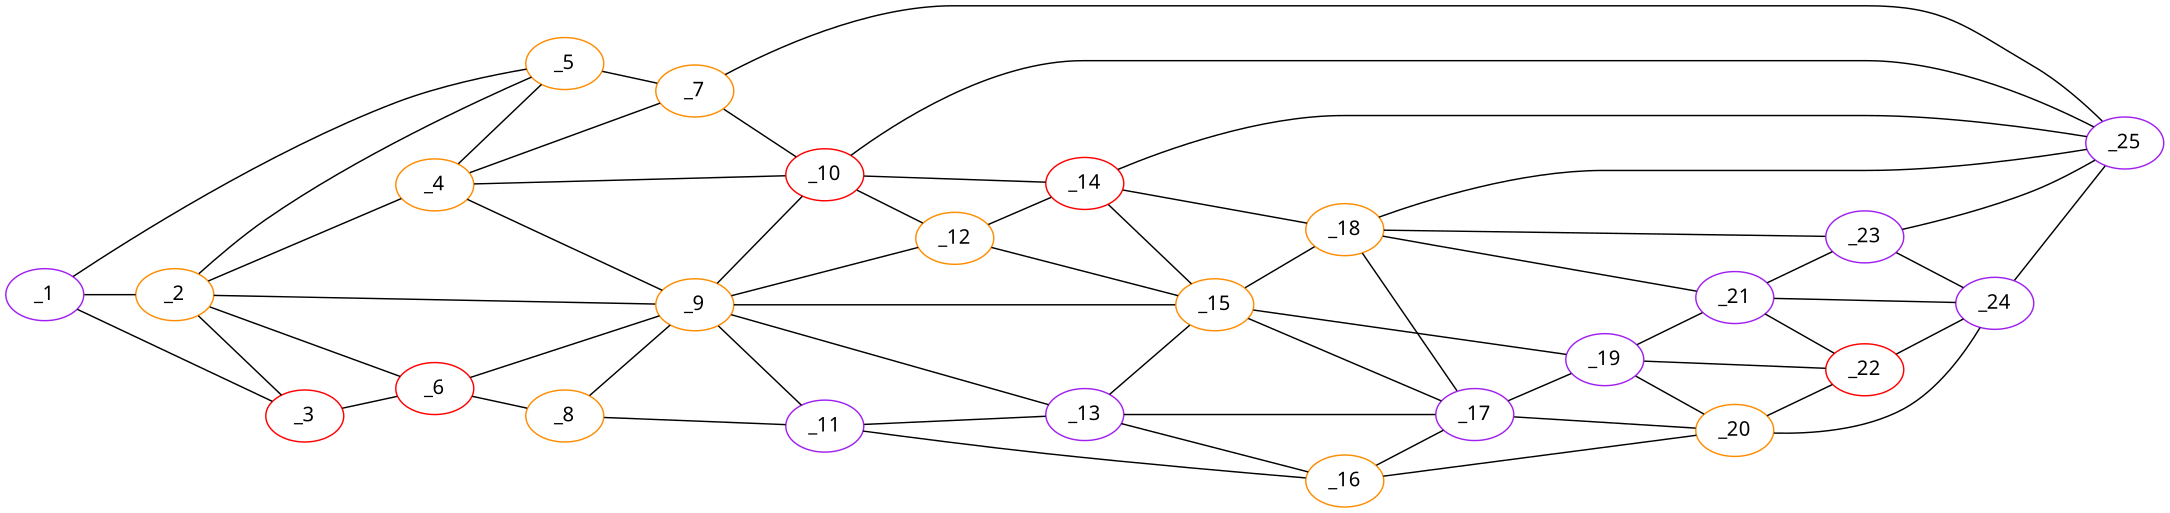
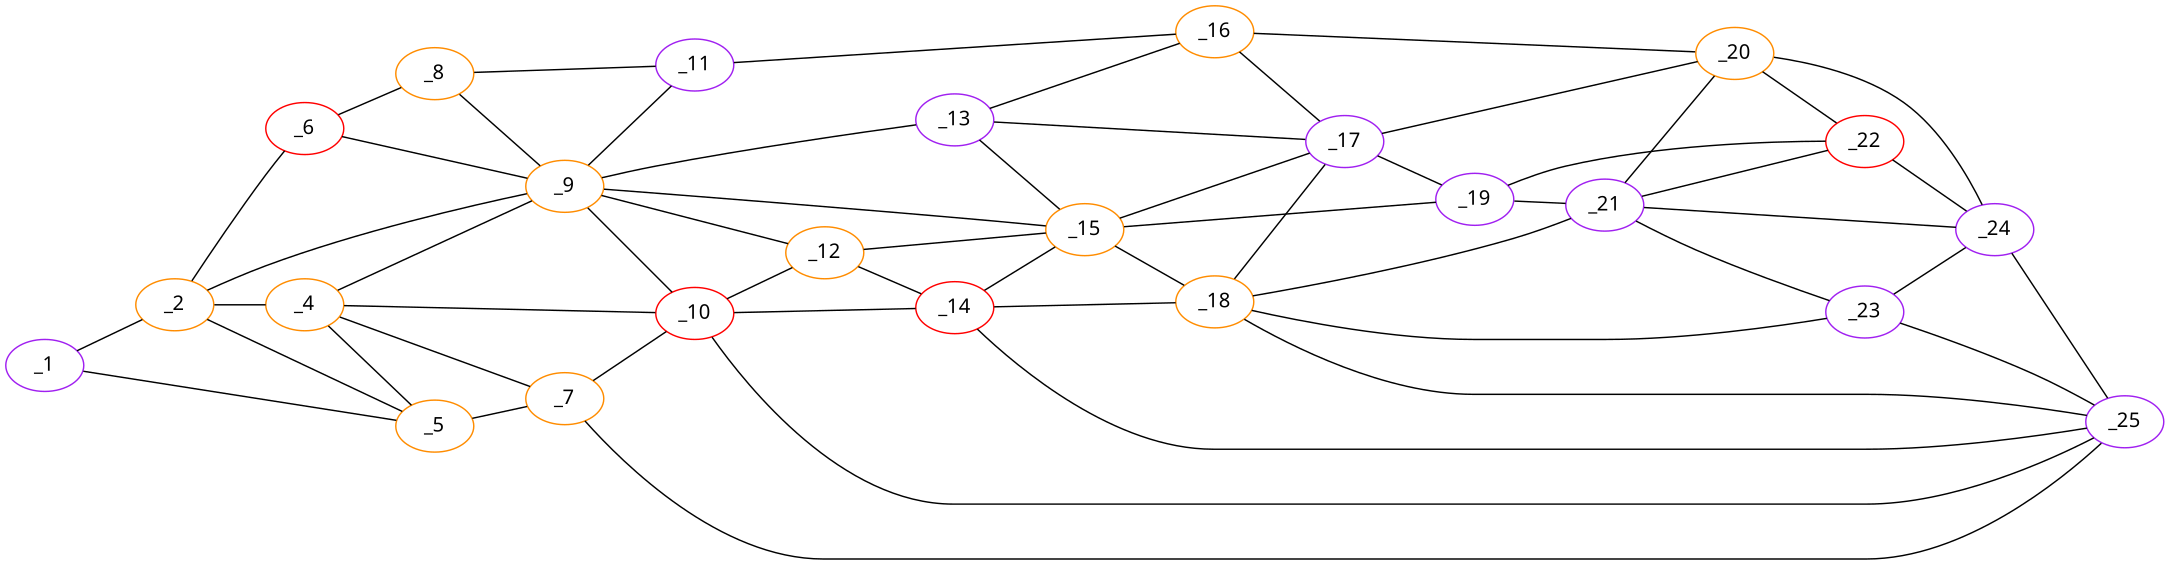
edge "_19" -- "_20": now "_21" -- "_20"
node "_3": removed
edge "_13" -- "_11": removed
